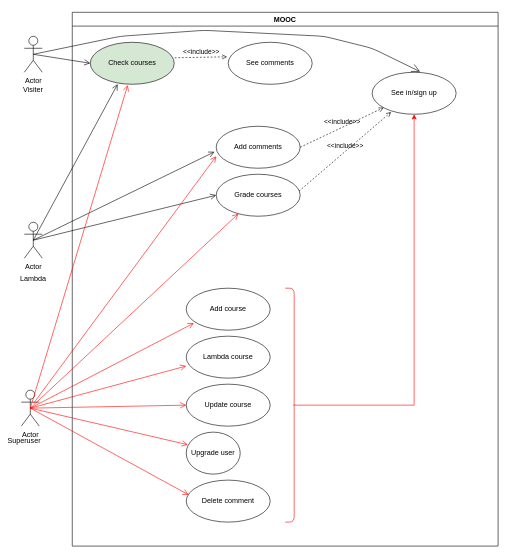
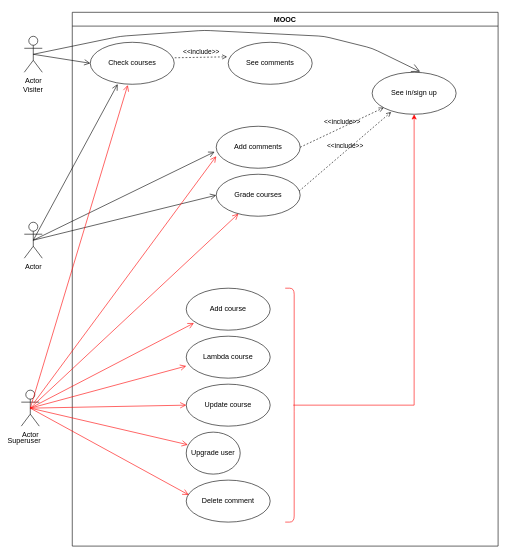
node "Check courses": fillcolor #d5e8d4 -> #ffffff
node "Lambda": removed
